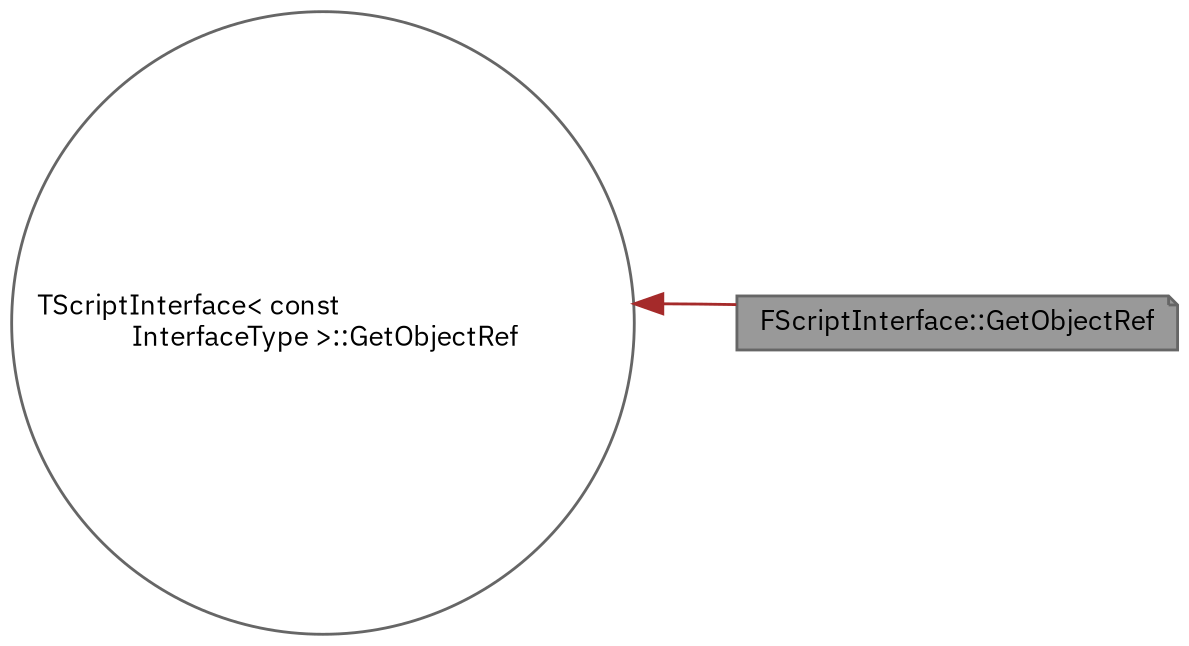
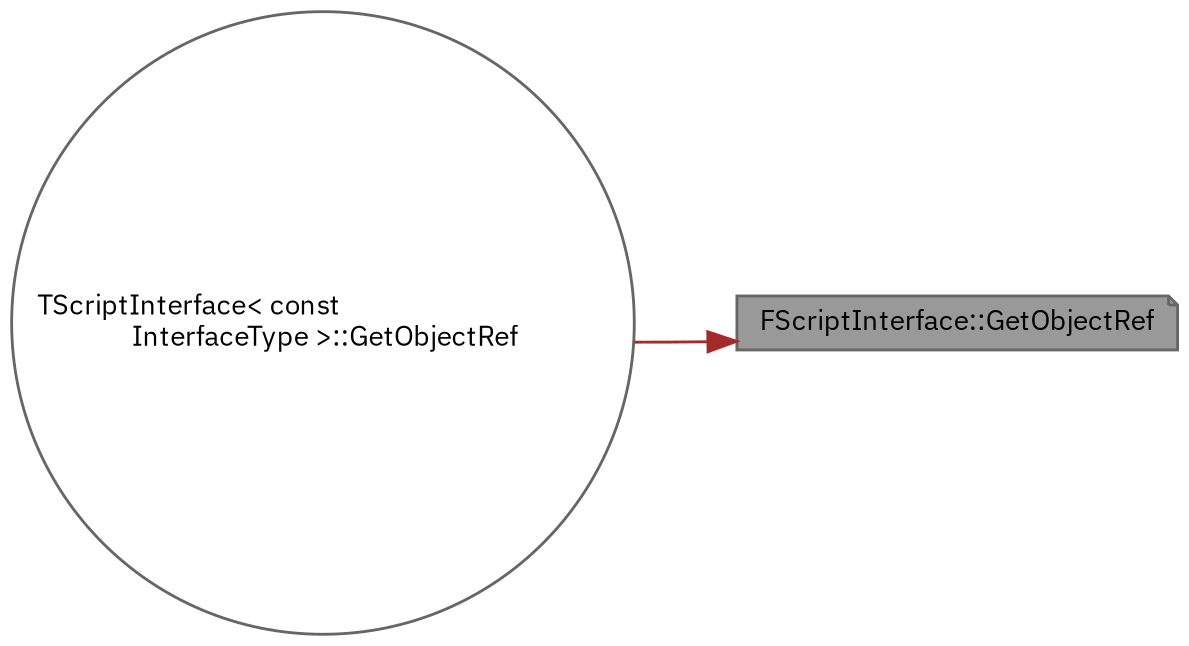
edge "FScriptInterface::GetObjectRef" -> "TScriptInterface< const InterfaceType >::GetObjectRef": reversed
